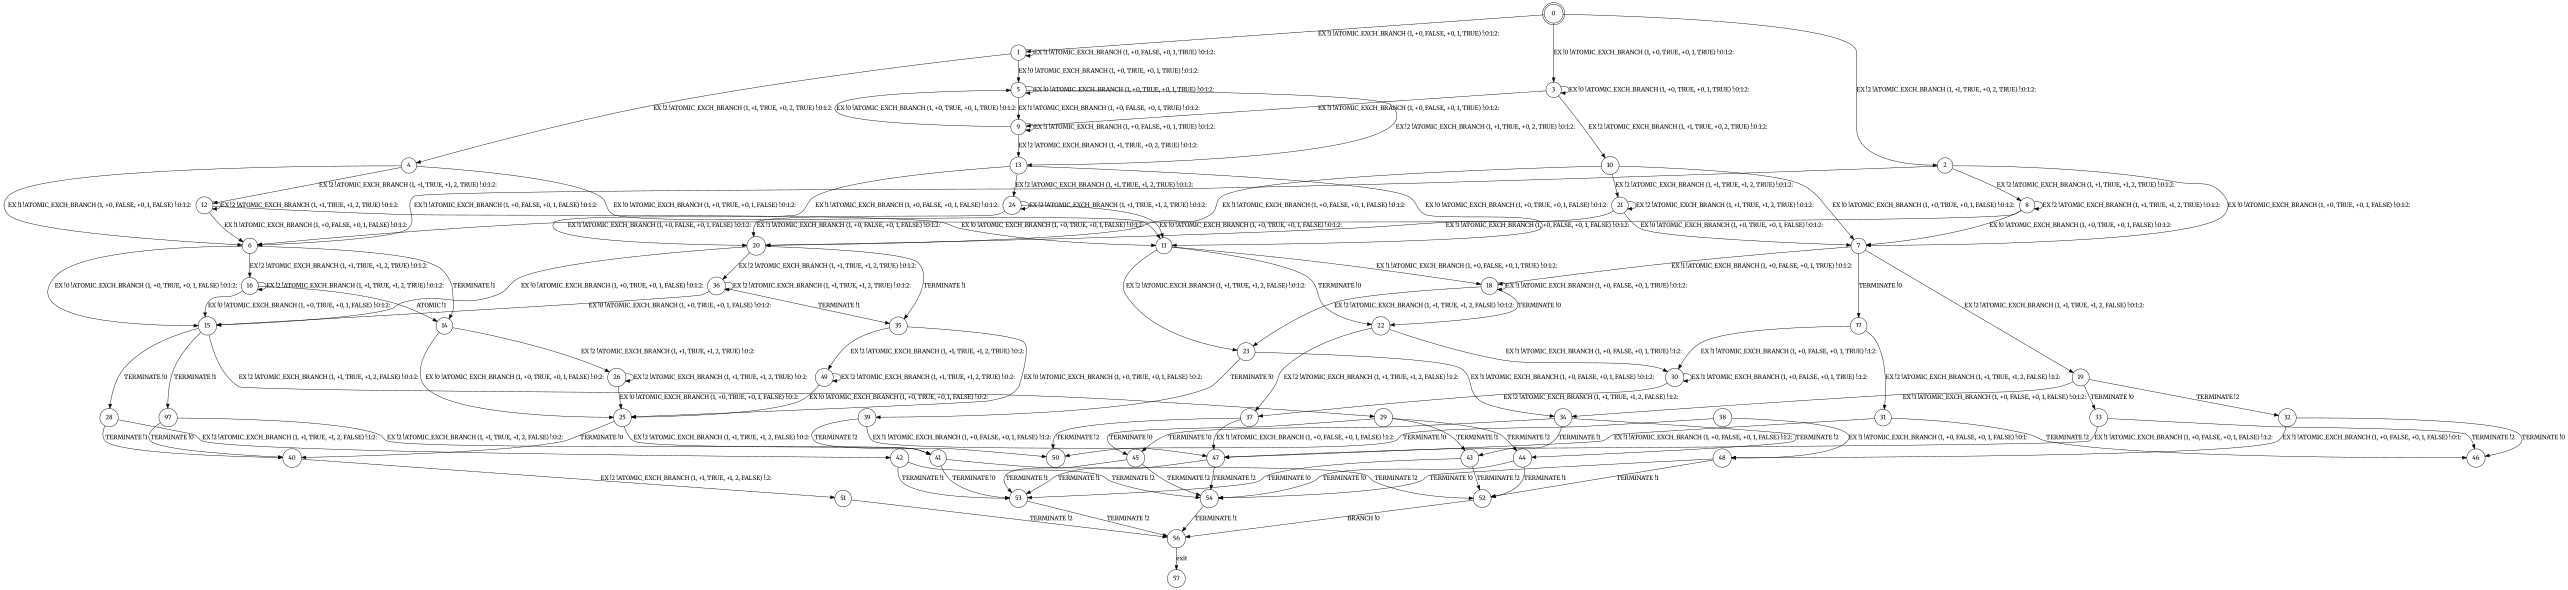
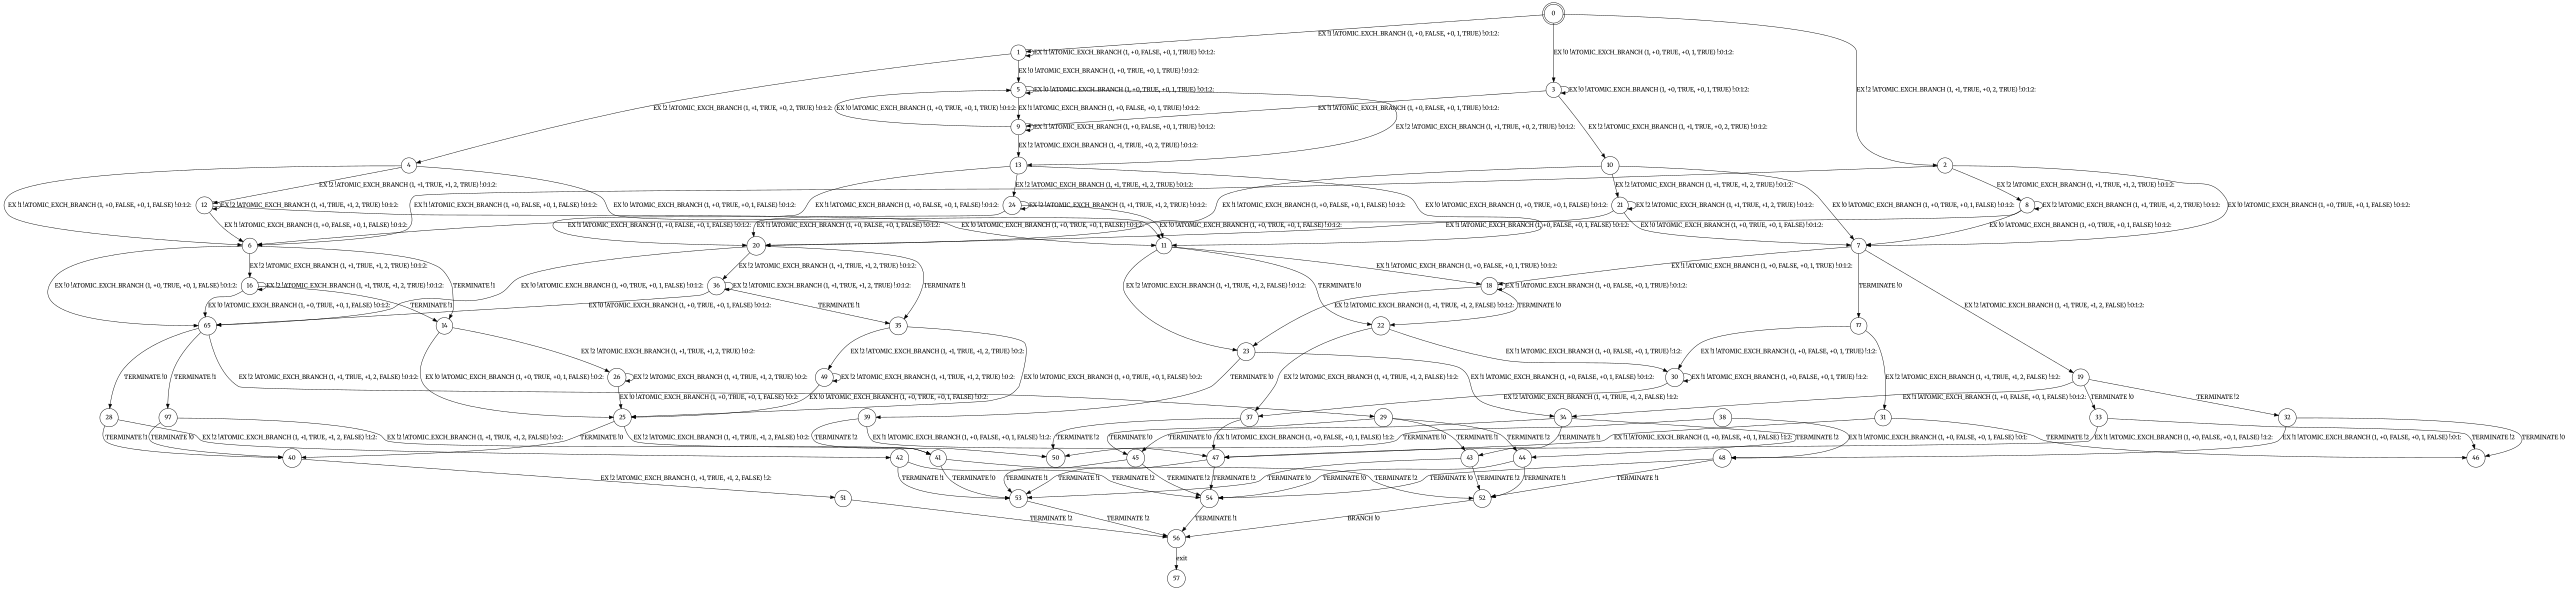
edge "16" -> "14": label "ATOMIC !1" -> "TERMINATE !1"
node "15": label "15" -> "65"
